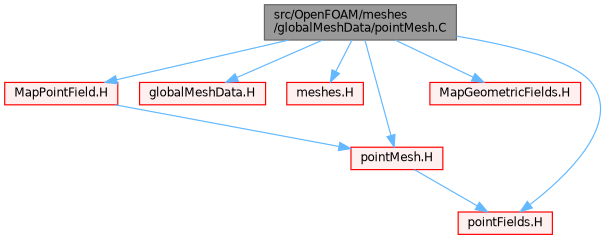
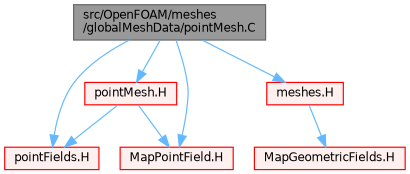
edge "src/OpenFOAM/meshes /globalMeshData/pointMesh.C" -> "MapGeometricFields.H": now "meshes.H" -> "MapGeometricFields.H"
node "globalMeshData.H": removed
edge "MapPointField.H" -> "pointMesh.H": reversed
